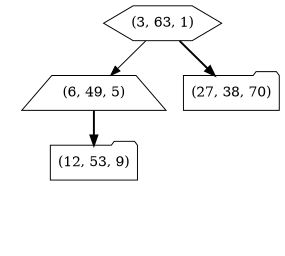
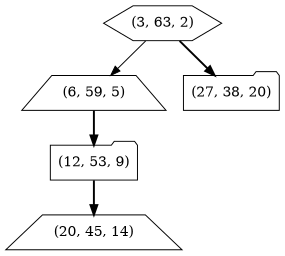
node "(3, 63, 1)": label "(3, 63, 1)" -> "(3, 63, 2)"
node "(6, 49, 5)": label "(6, 49, 5)" -> "(6, 59, 5)"
node "(27, 38, 70)": label "(27, 38, 70)" -> "(27, 38, 20)"
node "(20, 45, 14)": added
